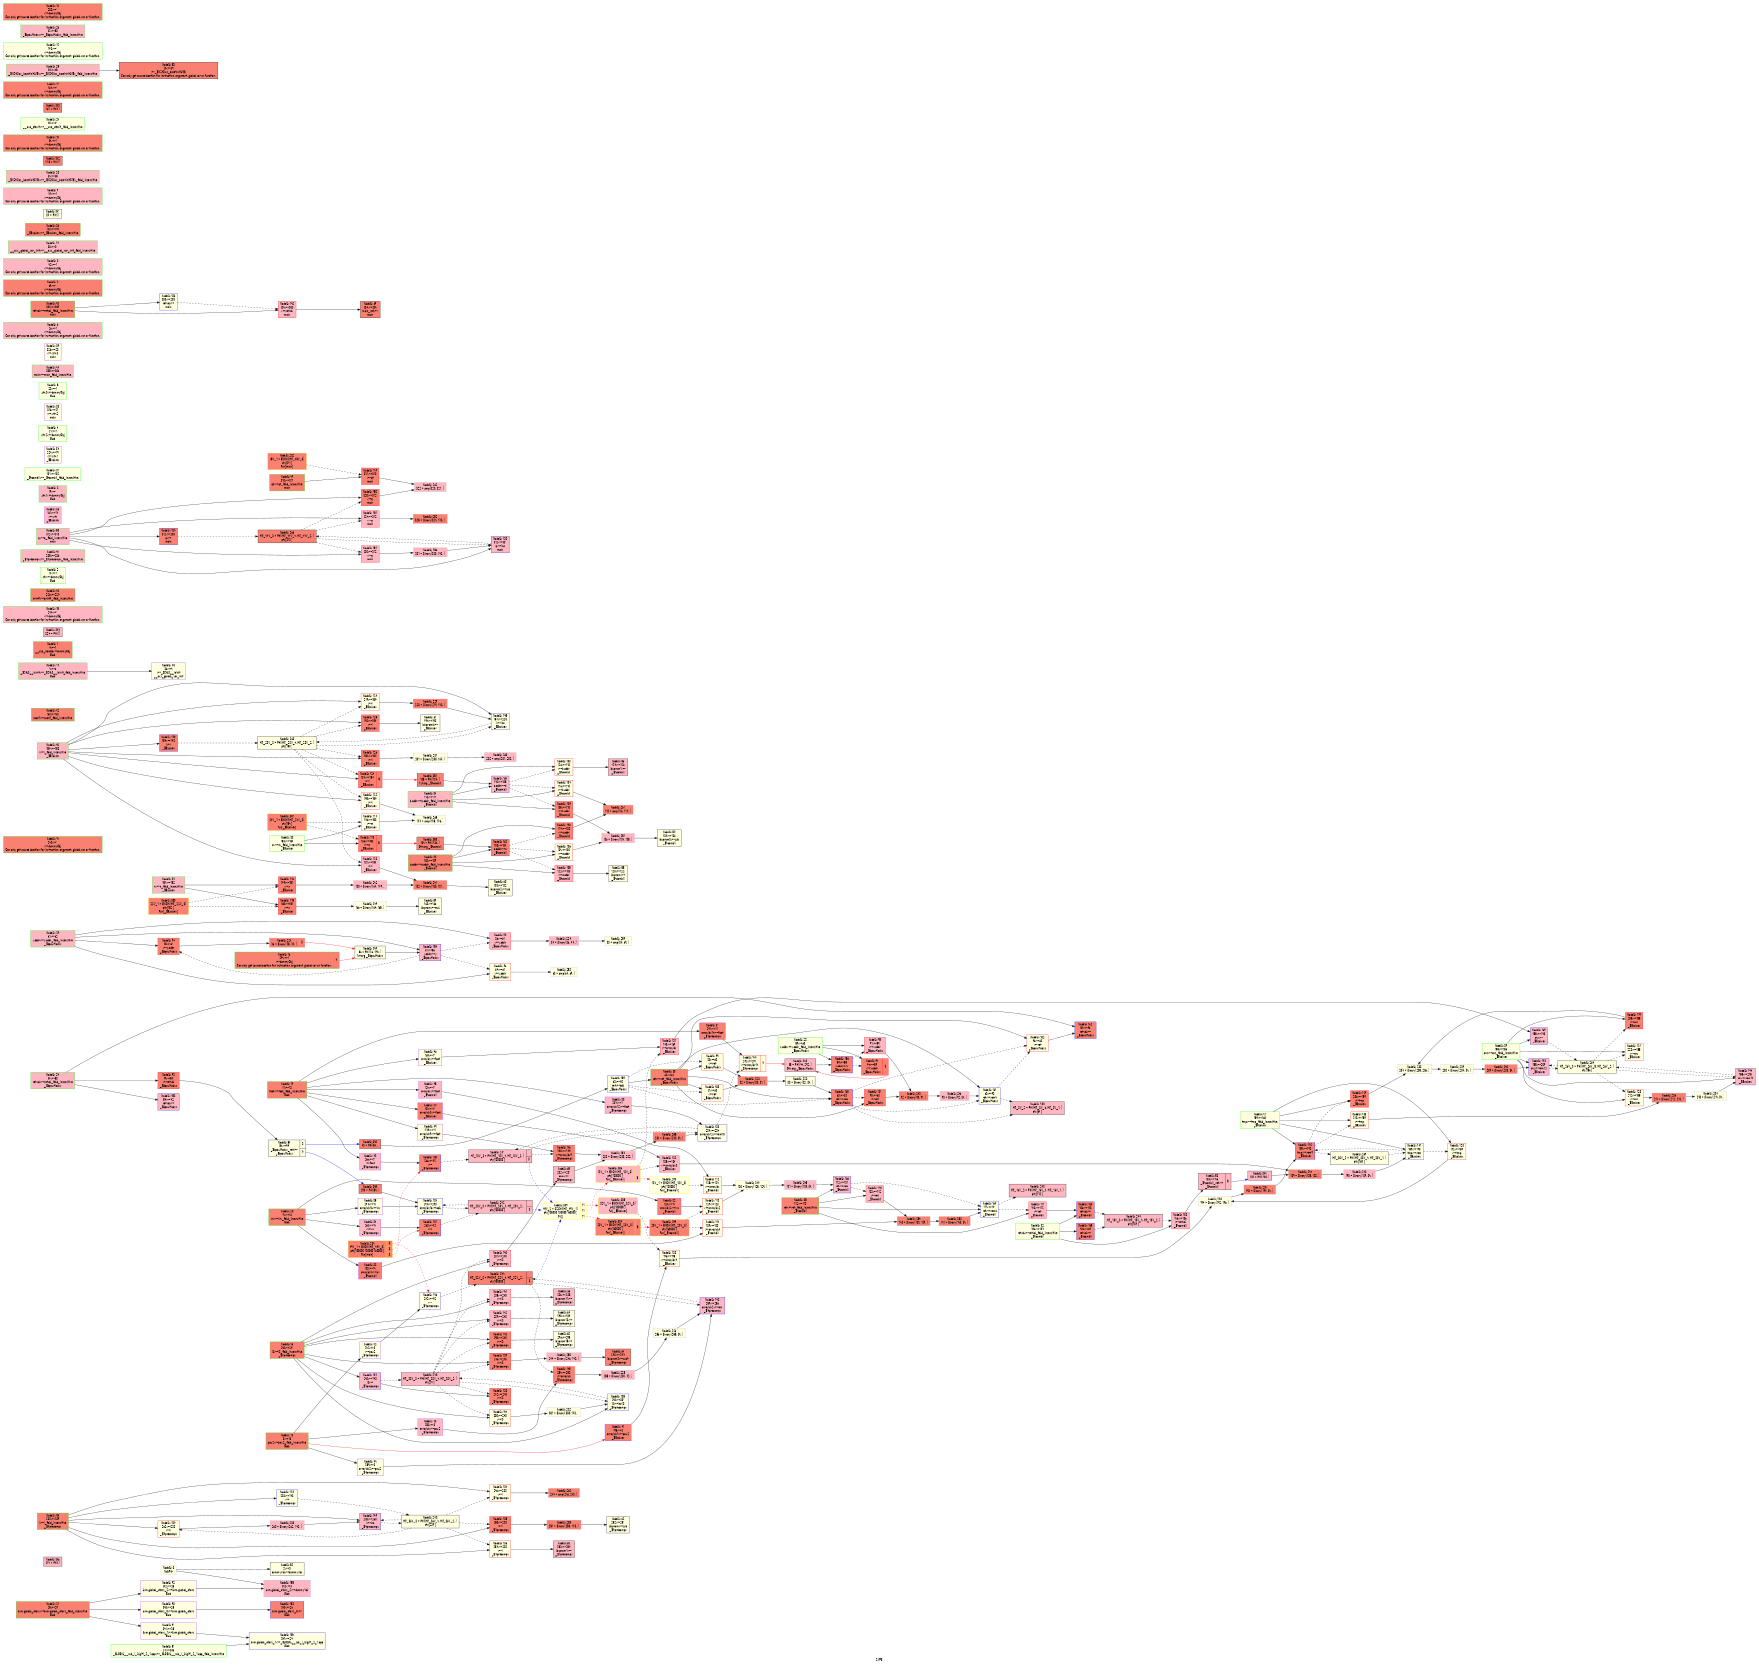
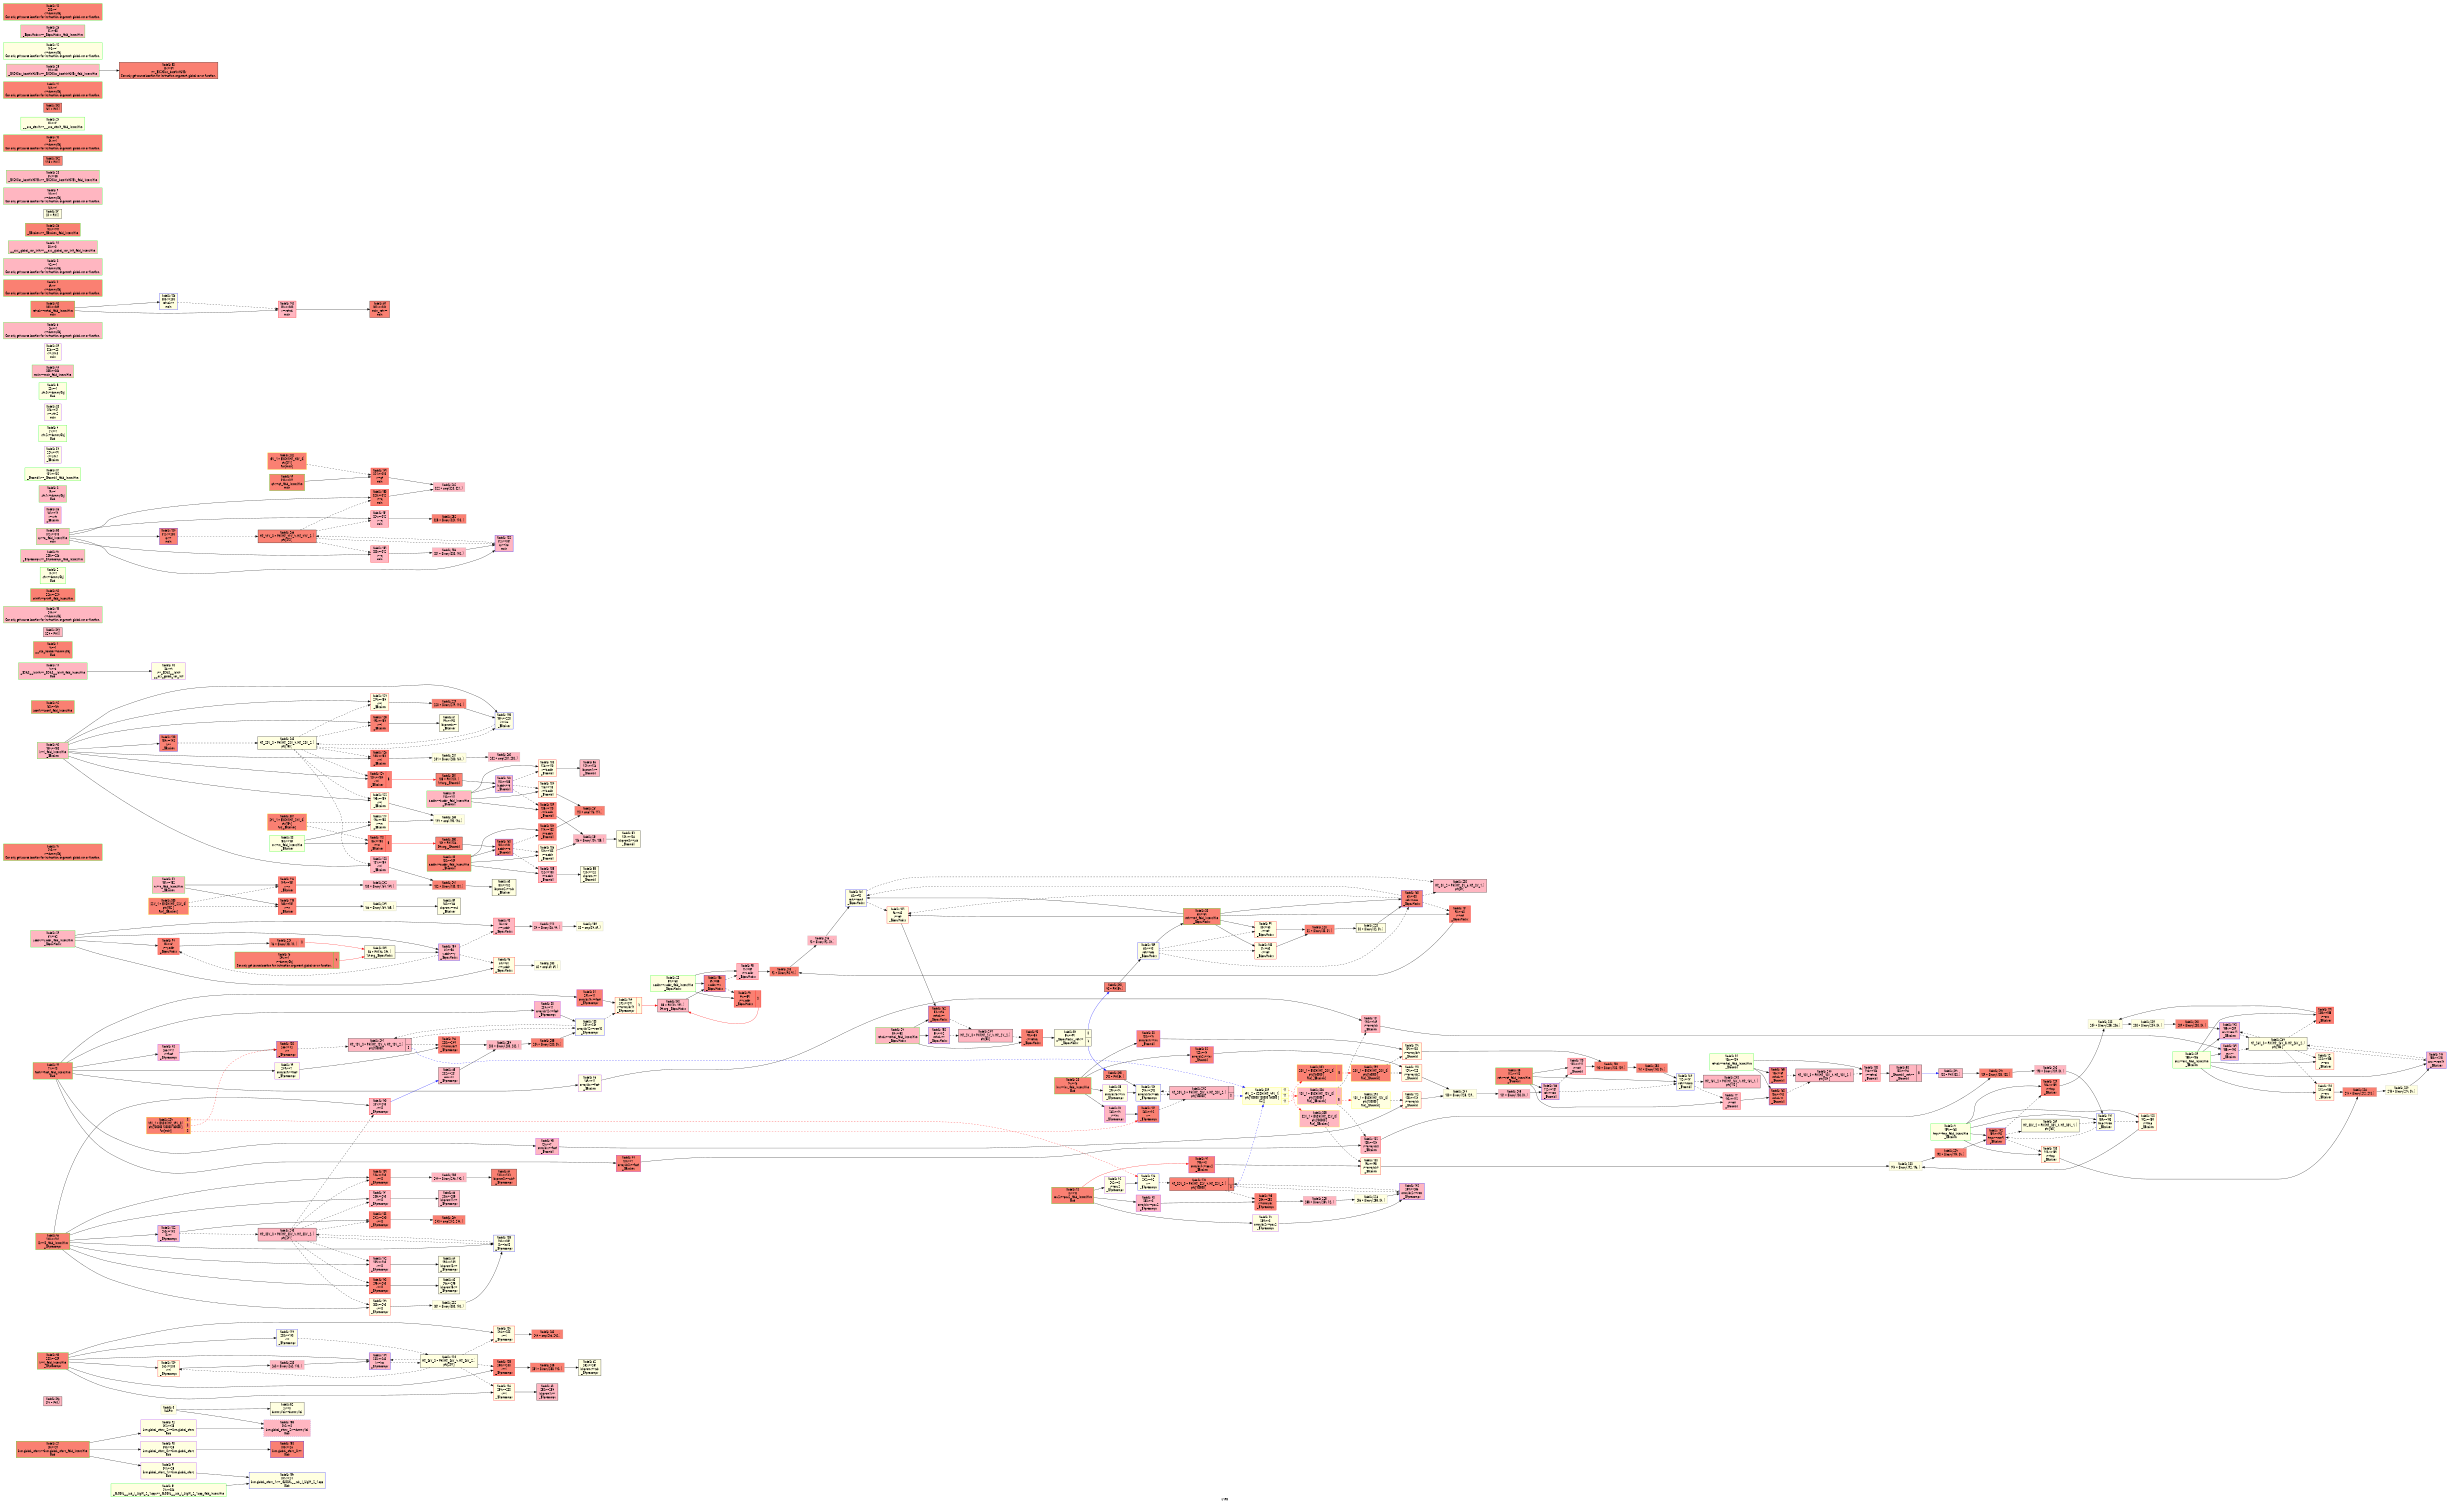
node "NodeID: 279": added
edge "NodeID: 140" -> "NodeID: 65": color black -> blue
node "NodeID: 264": added
